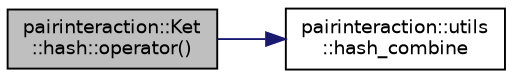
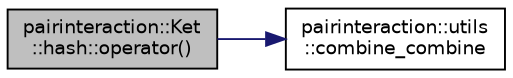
node "pairinteraction::utils ::hash_combine": label "pairinteraction::utils ::hash_combine" -> "pairinteraction::utils ::combine_combine"
